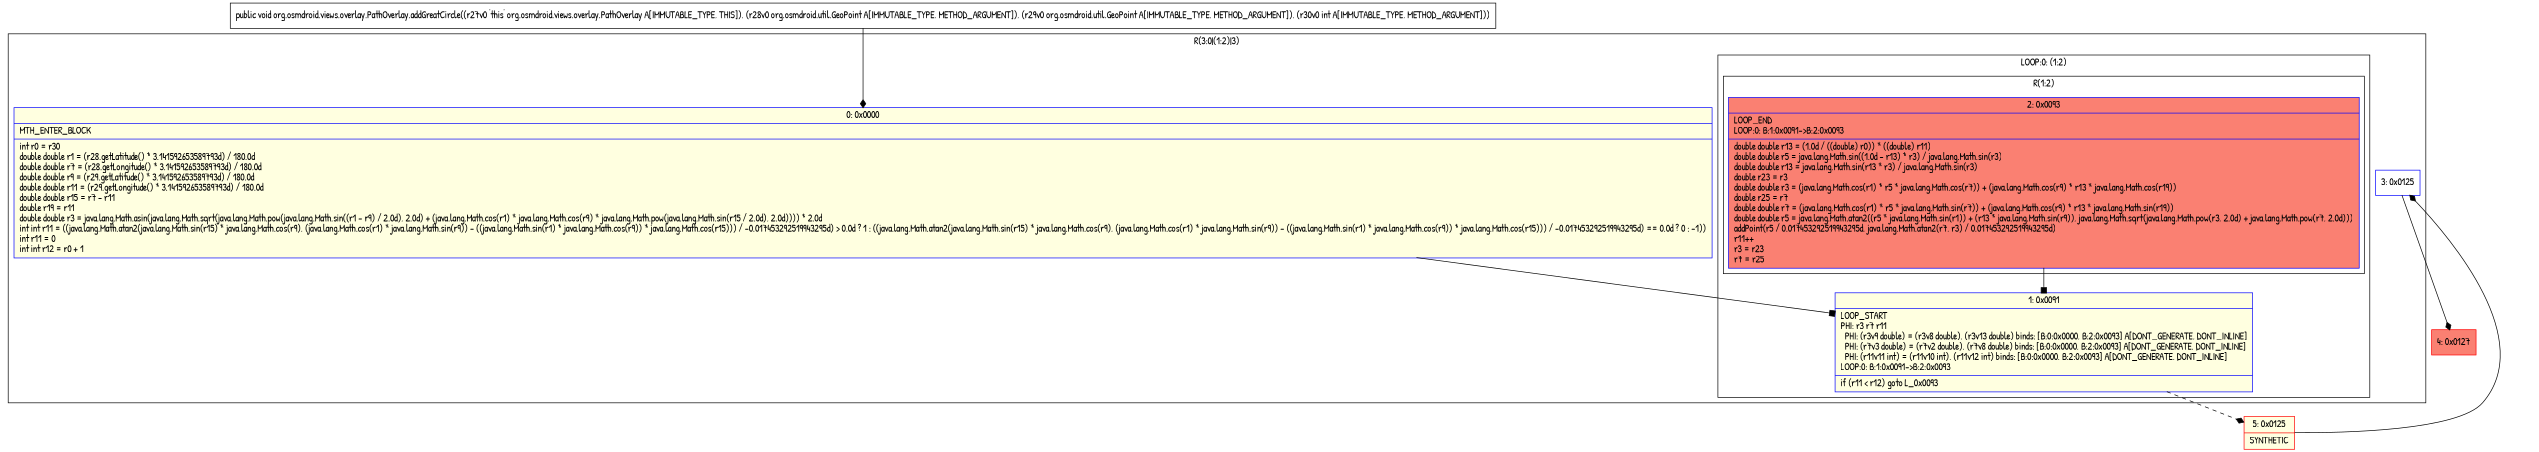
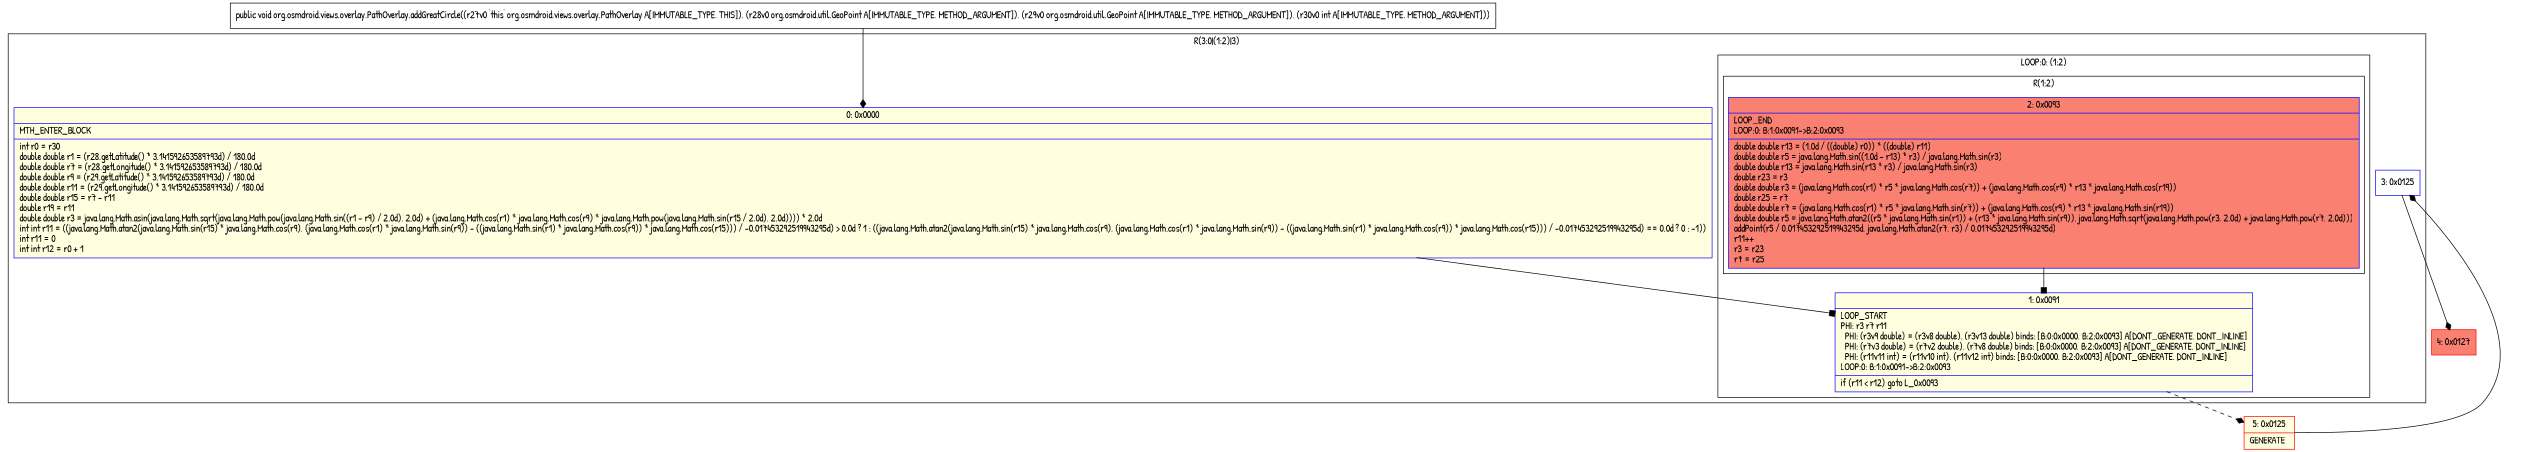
node "5: 0x0125": text "SYNTHETIC" -> "GENERATE"
